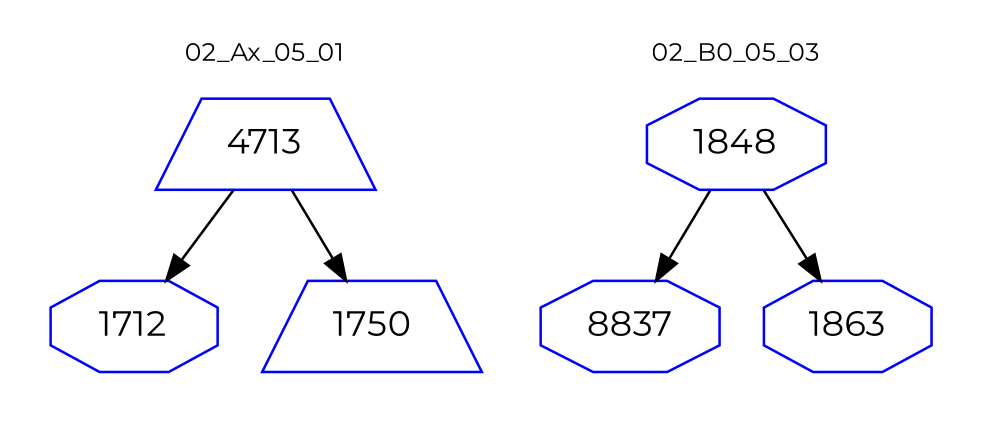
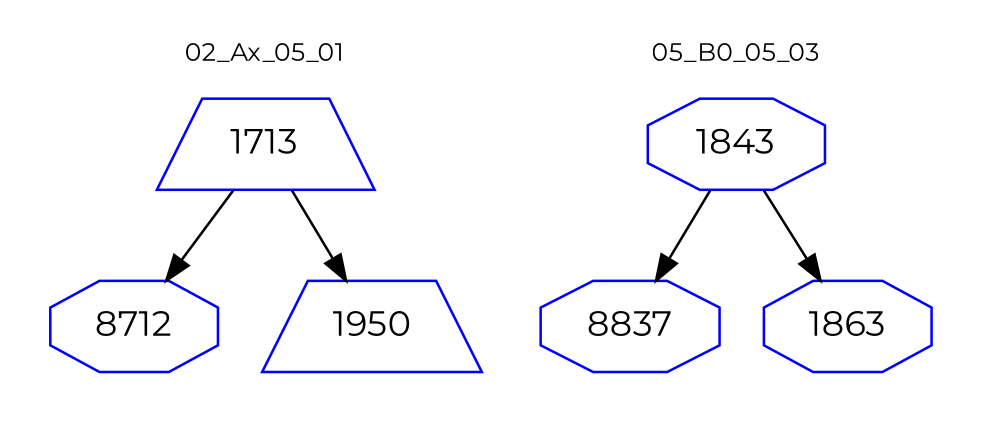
cluster "02_B0_05_03": label "02_B0_05_03" -> "05_B0_05_03"
node "4713": label "4713" -> "1713"
node "1848": label "1848" -> "1843"
node "1712": label "1712" -> "8712"
node "1750": label "1750" -> "1950"
